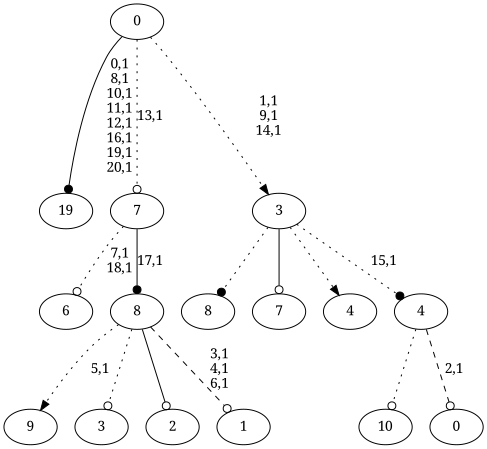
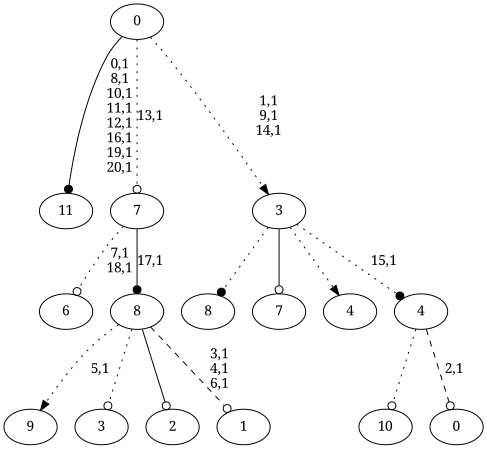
node "19": label "19" -> "11"
